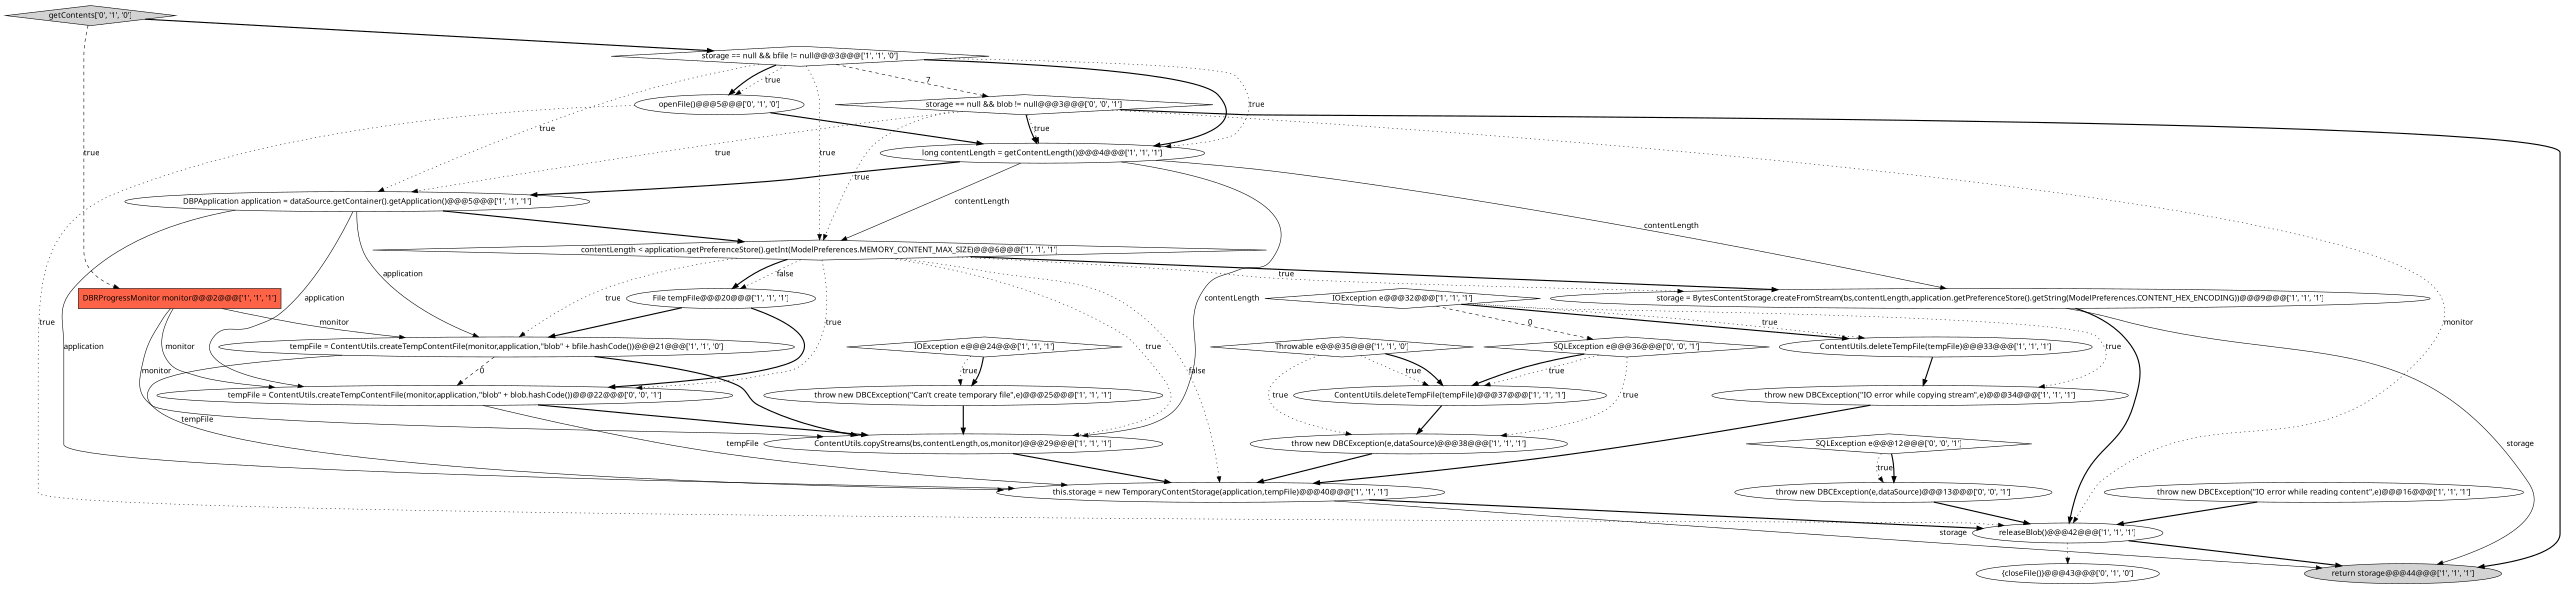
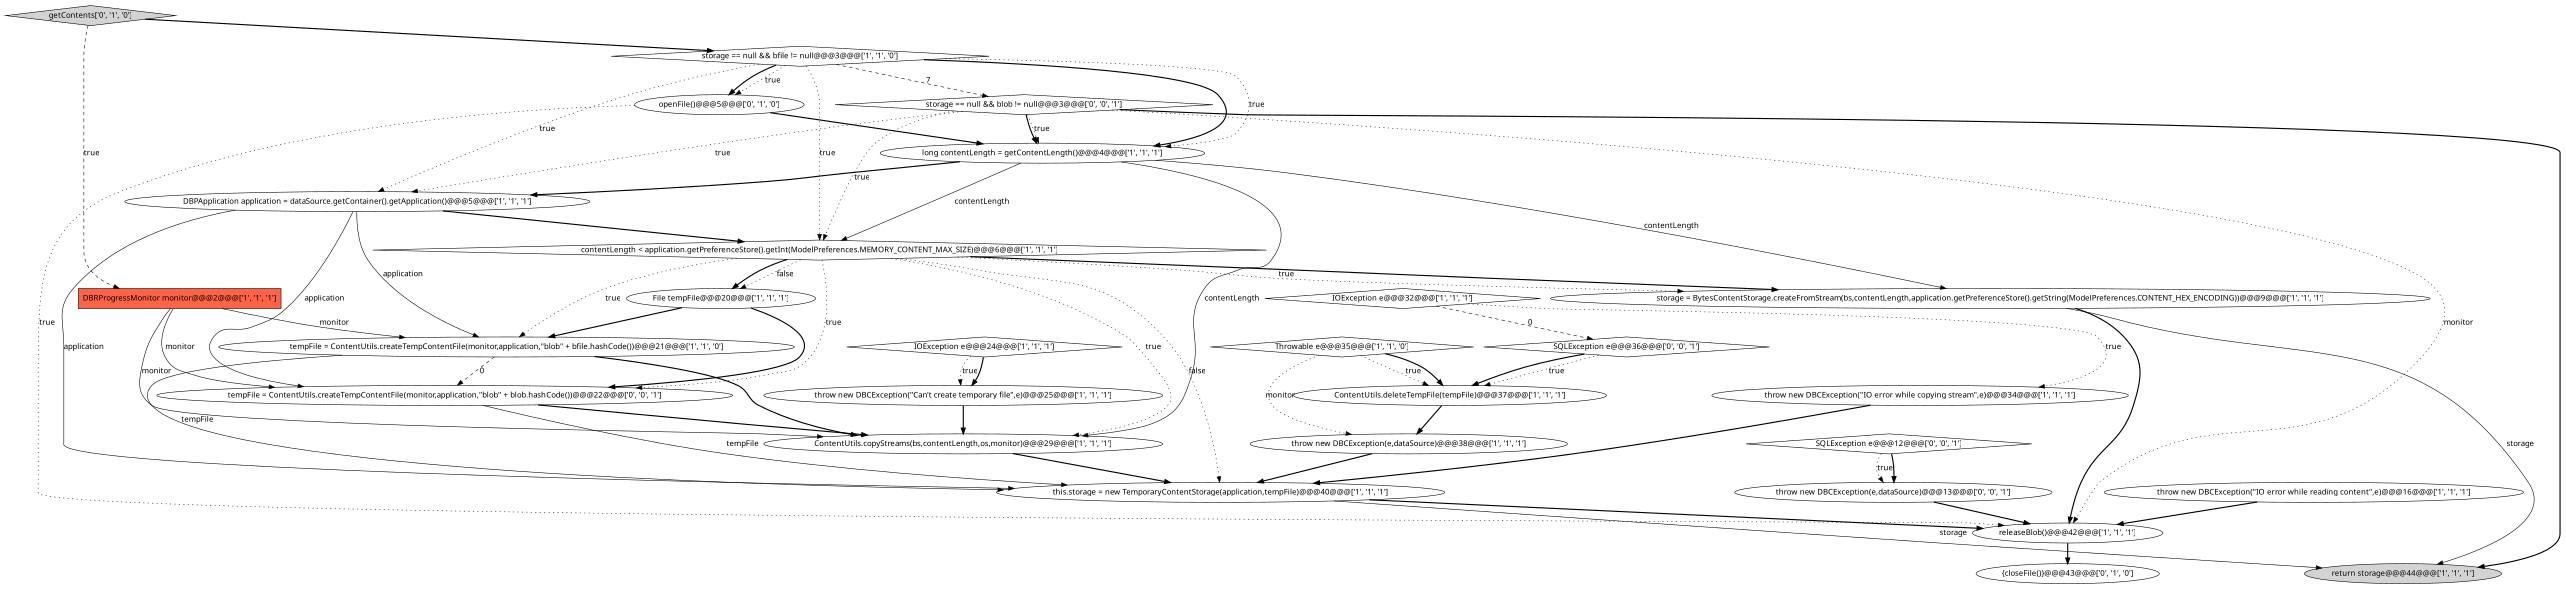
node "ContentUtils.deleteTempFile(tempFile)@@@33@@@['1', '1', '1']": removed
edge "Throwable e@@@35@@@['1', '1', '0']" -> "throw new DBCException(e,dataSource)@@@38@@@['1', '1', '1']": label "true" -> "monitor"
edge "SQLException e@@@36@@@['0', '0', '1']" -> "throw new DBCException(e,dataSource)@@@38@@@['1', '1', '1']": removed, label "true"
edge "releaseBlob()@@@42@@@['1', '1', '1']" -> "{closeFile()}@@@43@@@['0', '1', '0']": style dotted -> bold
edge "releaseBlob()@@@42@@@['1', '1', '1']" -> "return storage@@@44@@@['1', '1', '1']": removed
